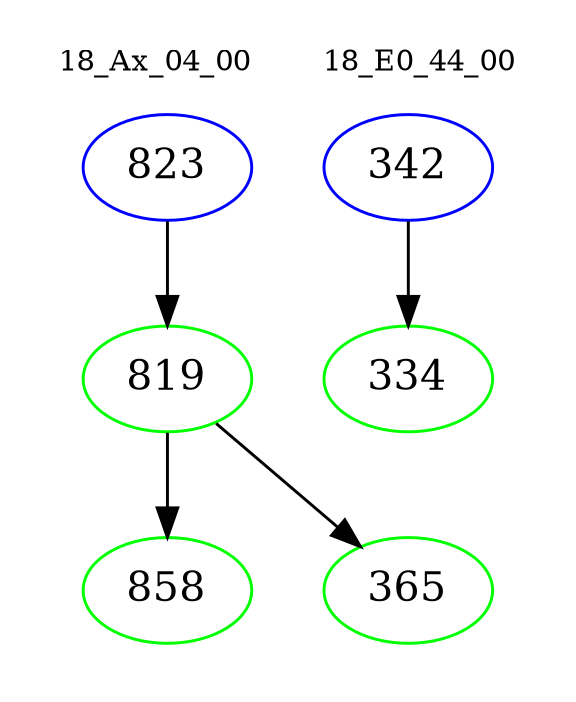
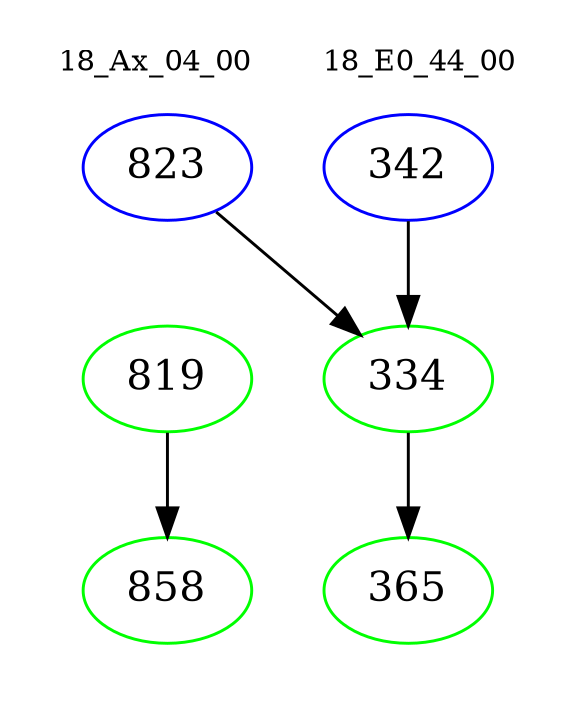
edge "823" -> "819": now "823" -> "334"
edge "819" -> "365": now "334" -> "365"
